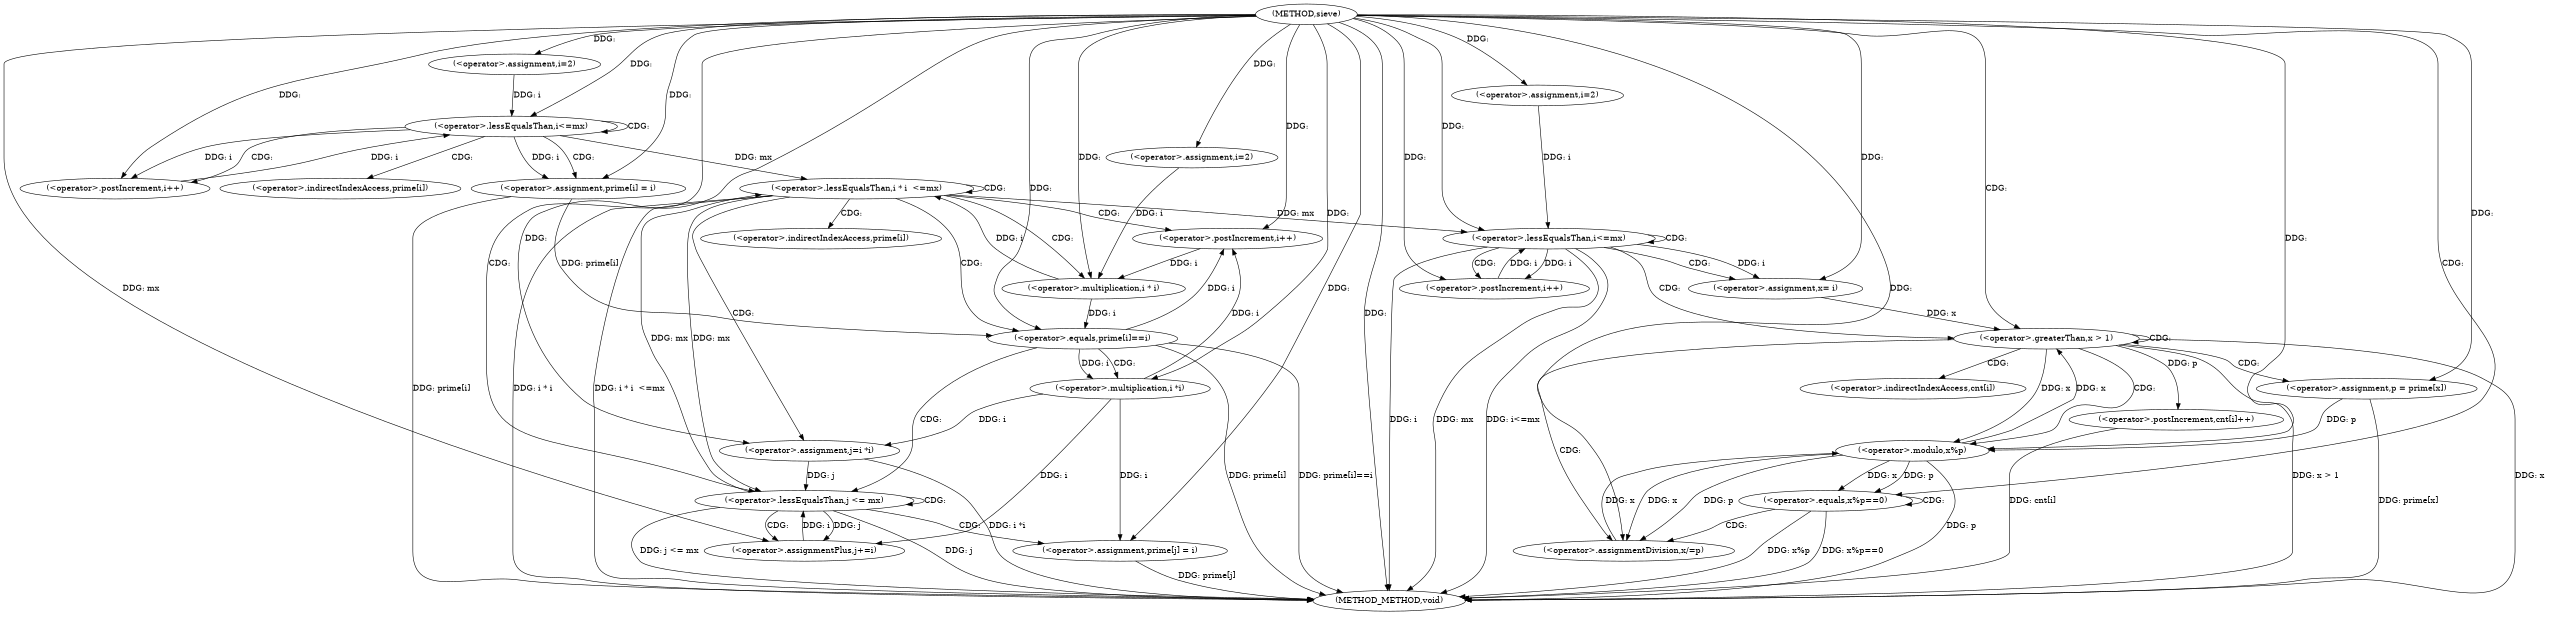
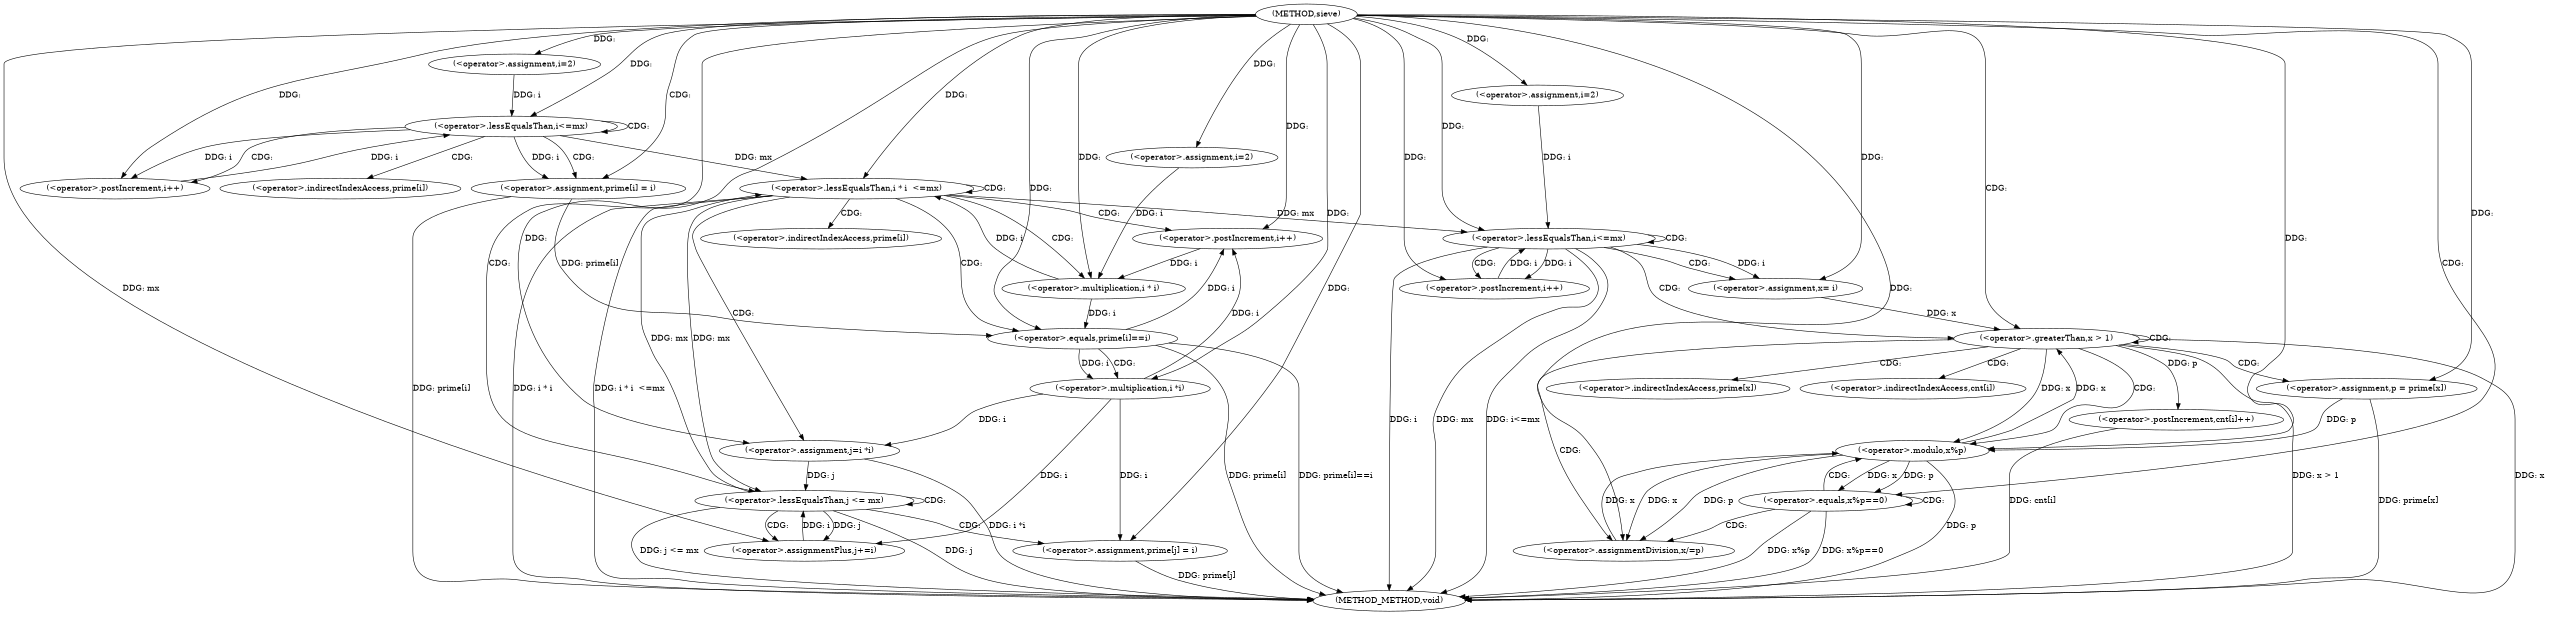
edge "(METHOD,sieve)" -> "(<operator>.assignment,prime[i] = i)": label "DDG: " -> "CDG: "
edge "(METHOD,sieve)" -> "(METHOD_METHOD,void)": now "(METHOD,sieve)" -> "(<operator>.lessEqualsThan,i * i  <=mx)"
node "(<operator>.indirectIndexAccess,prime[x])": added
edge "(<operator>.equals,prime[i]==i)" -> "(<operator>.lessEqualsThan,j <= mx)": removed, label "CDG:"
edge "(<operator>.equals,x%p==0)" -> "(<operator>.modulo,x%p)": added, label "CDG:"
